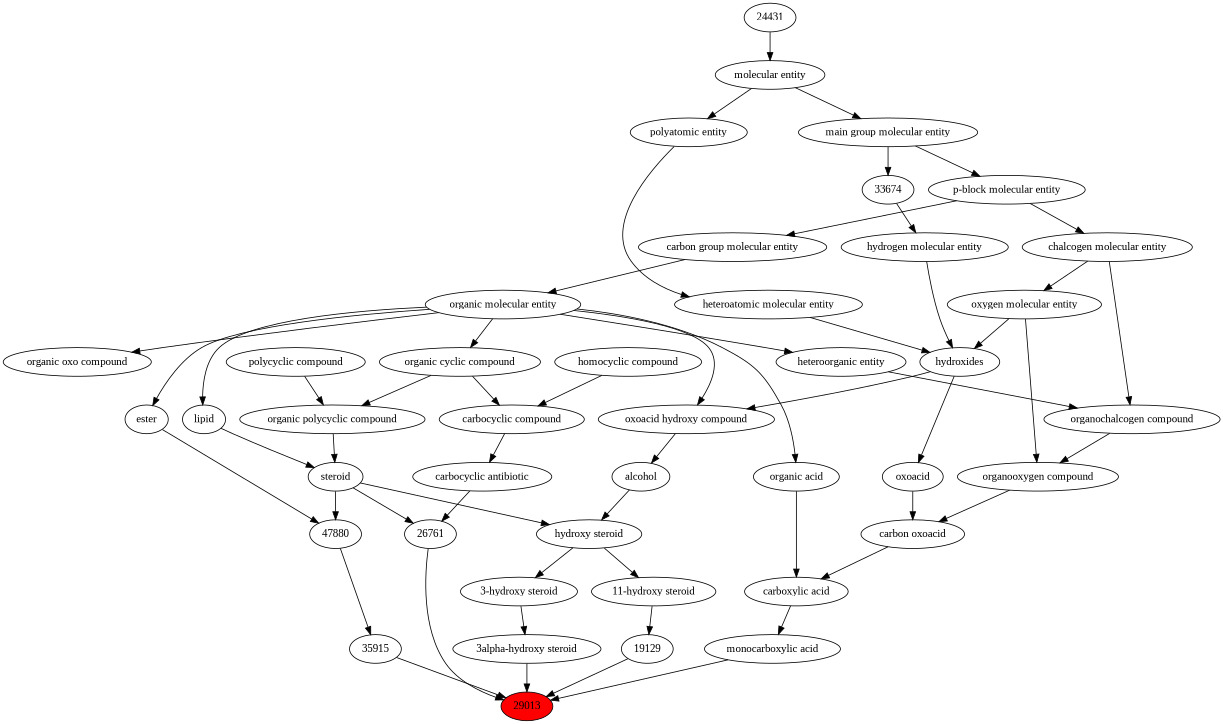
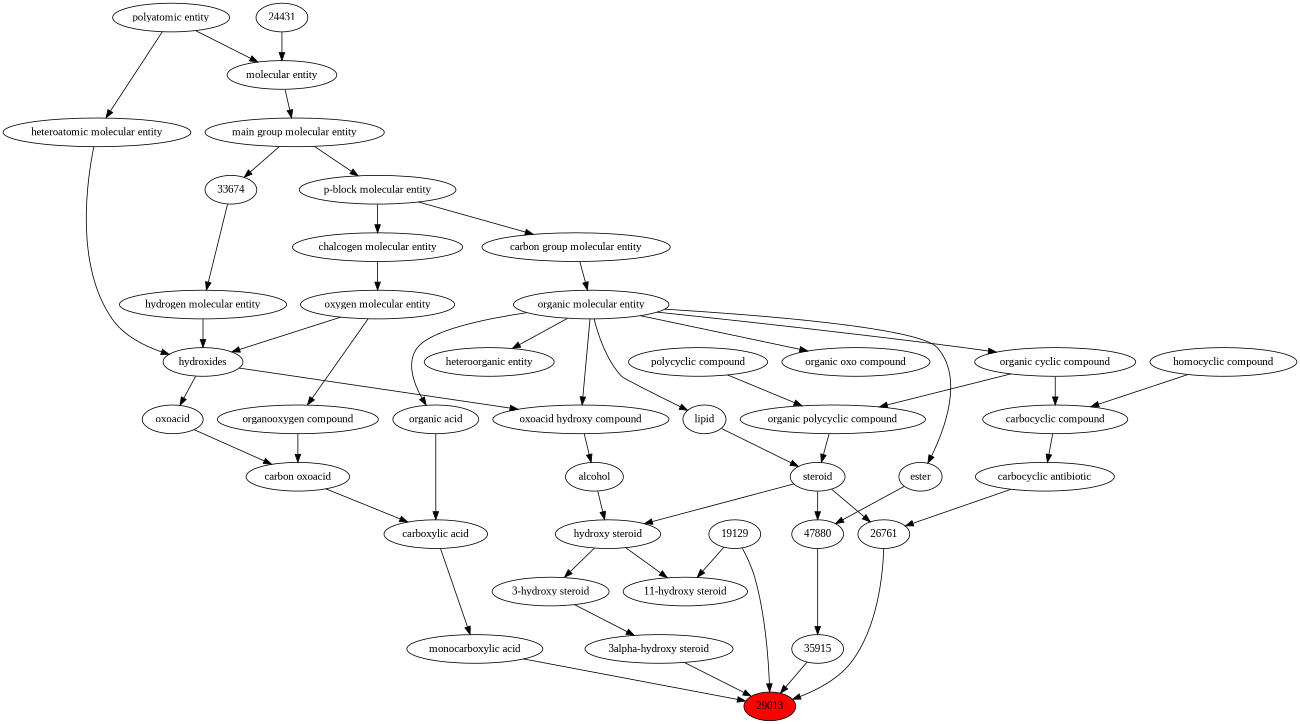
edge "molecular entity" -> "polyatomic entity": reversed
node "organochalcogen compound": removed
edge "11-hydroxy steroid" -> "19129": reversed
